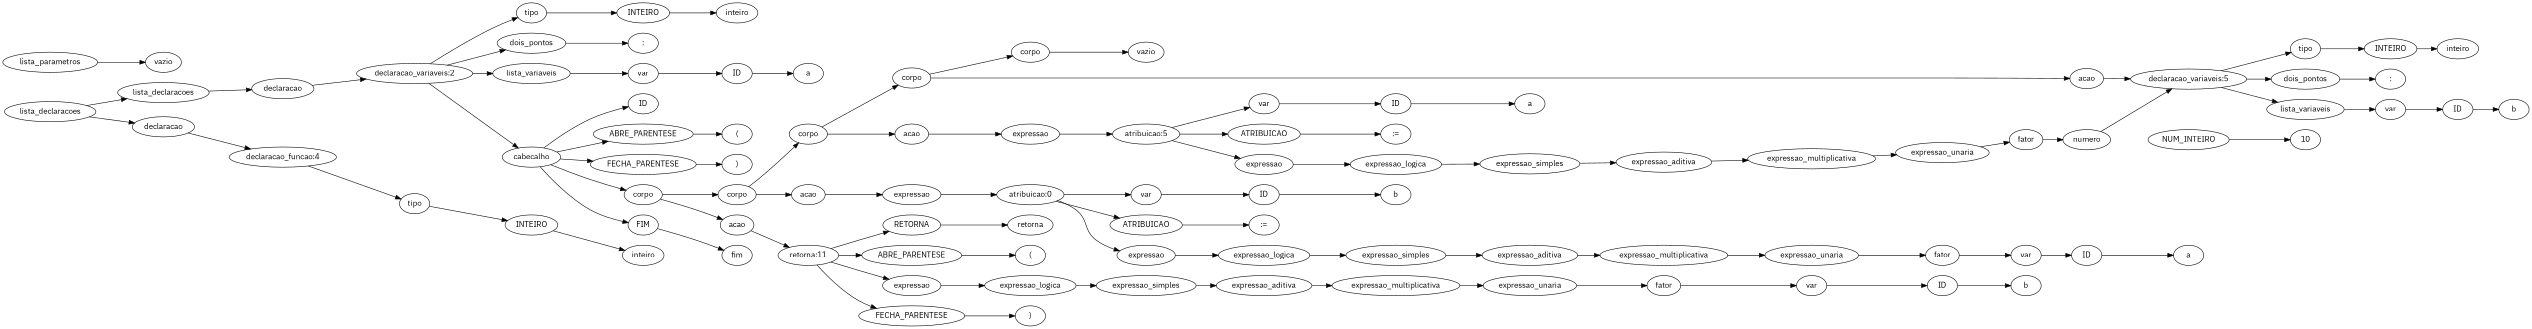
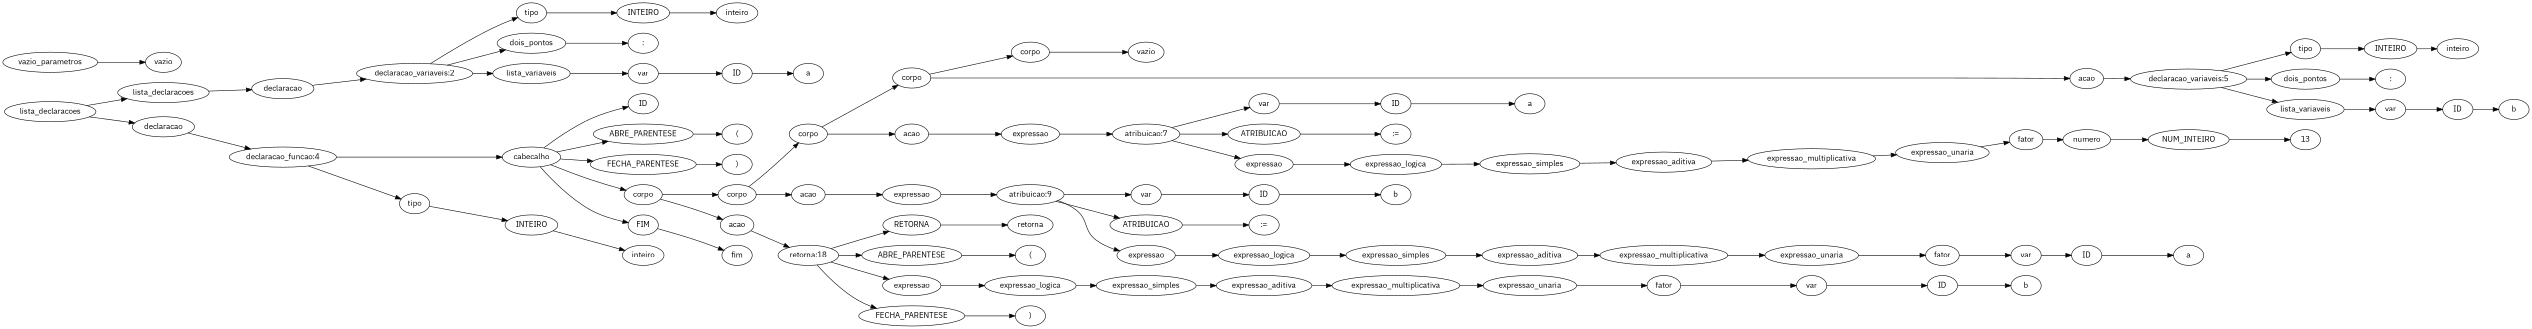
node "lista_parametros": label "lista_parametros" -> "vazio_parametros"
edge "numero" -> "declaracao_variaveis:5": now "numero" -> "NUM_INTEIRO"
edge "declaracao_variaveis:2" -> "cabecalho": now "declaracao_funcao:4" -> "cabecalho"
node "atribuicao:5": label "atribuicao:5" -> "atribuicao:7"
node "10": label "10" -> "13"
node "atribuicao:0": label "atribuicao:0" -> "atribuicao:9"
node "retorna:11": label "retorna:11" -> "retorna:18"
